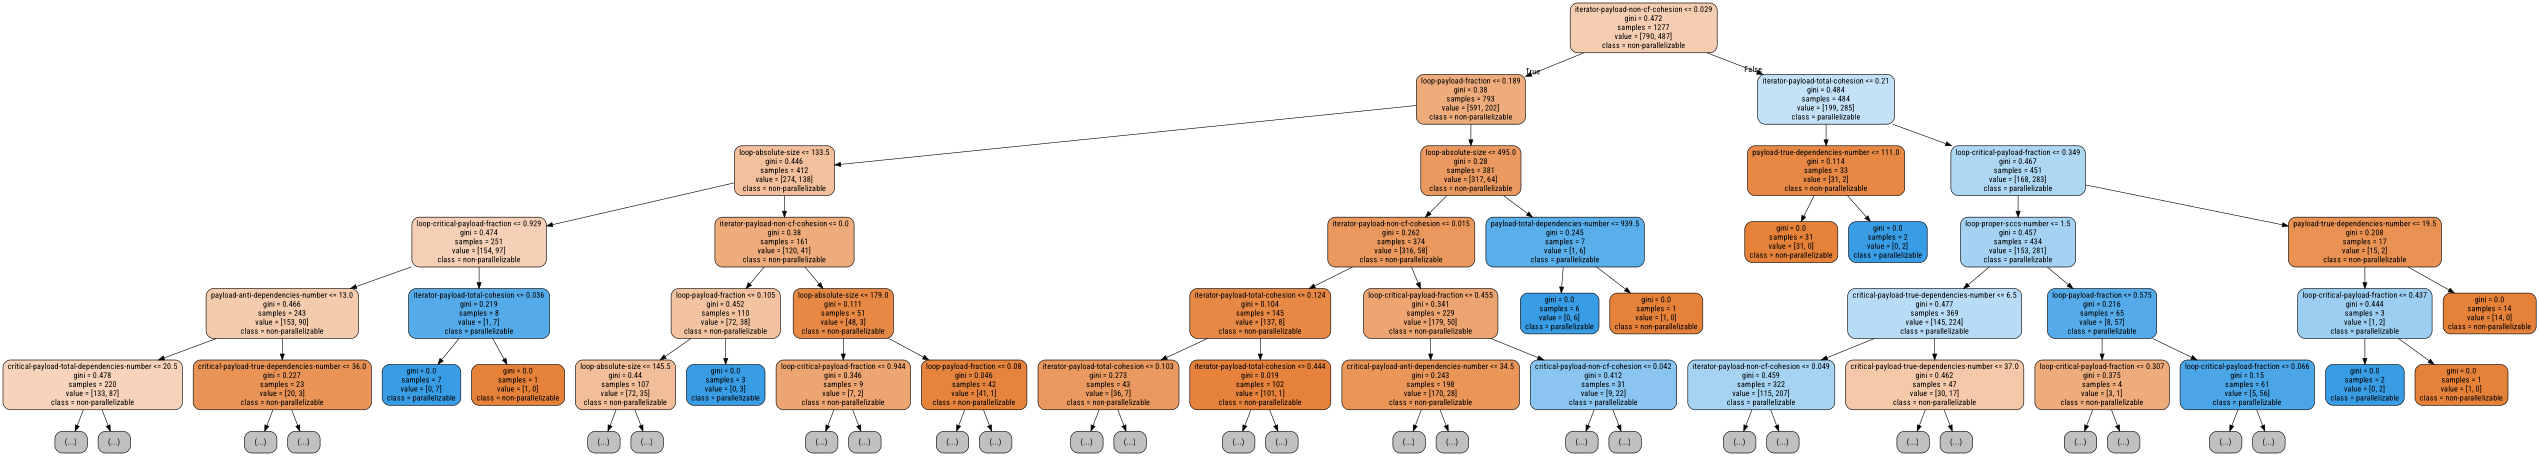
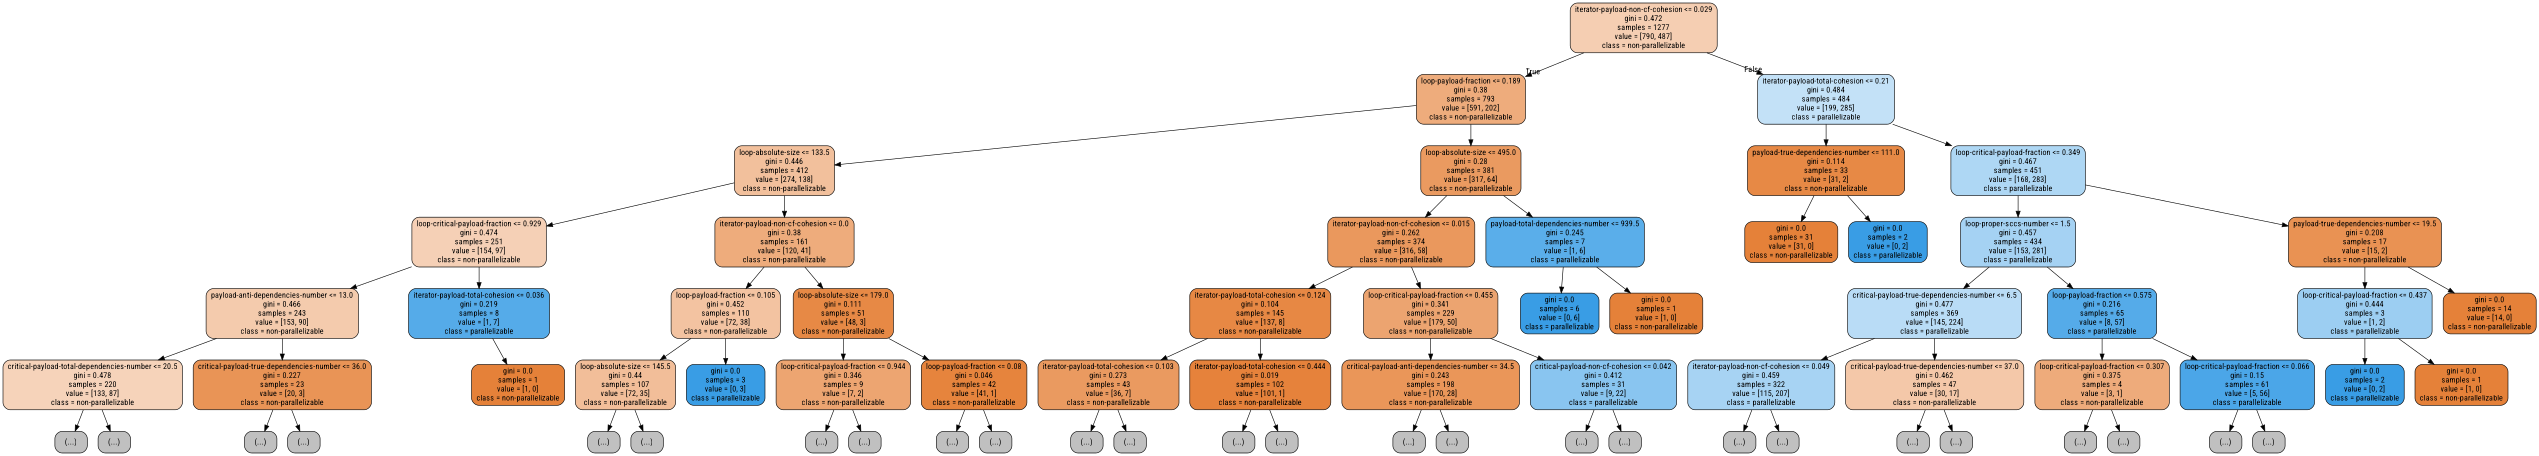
node "gini = 0.0 samples = 7 value = [0, 7] class = parallelizable": removed
